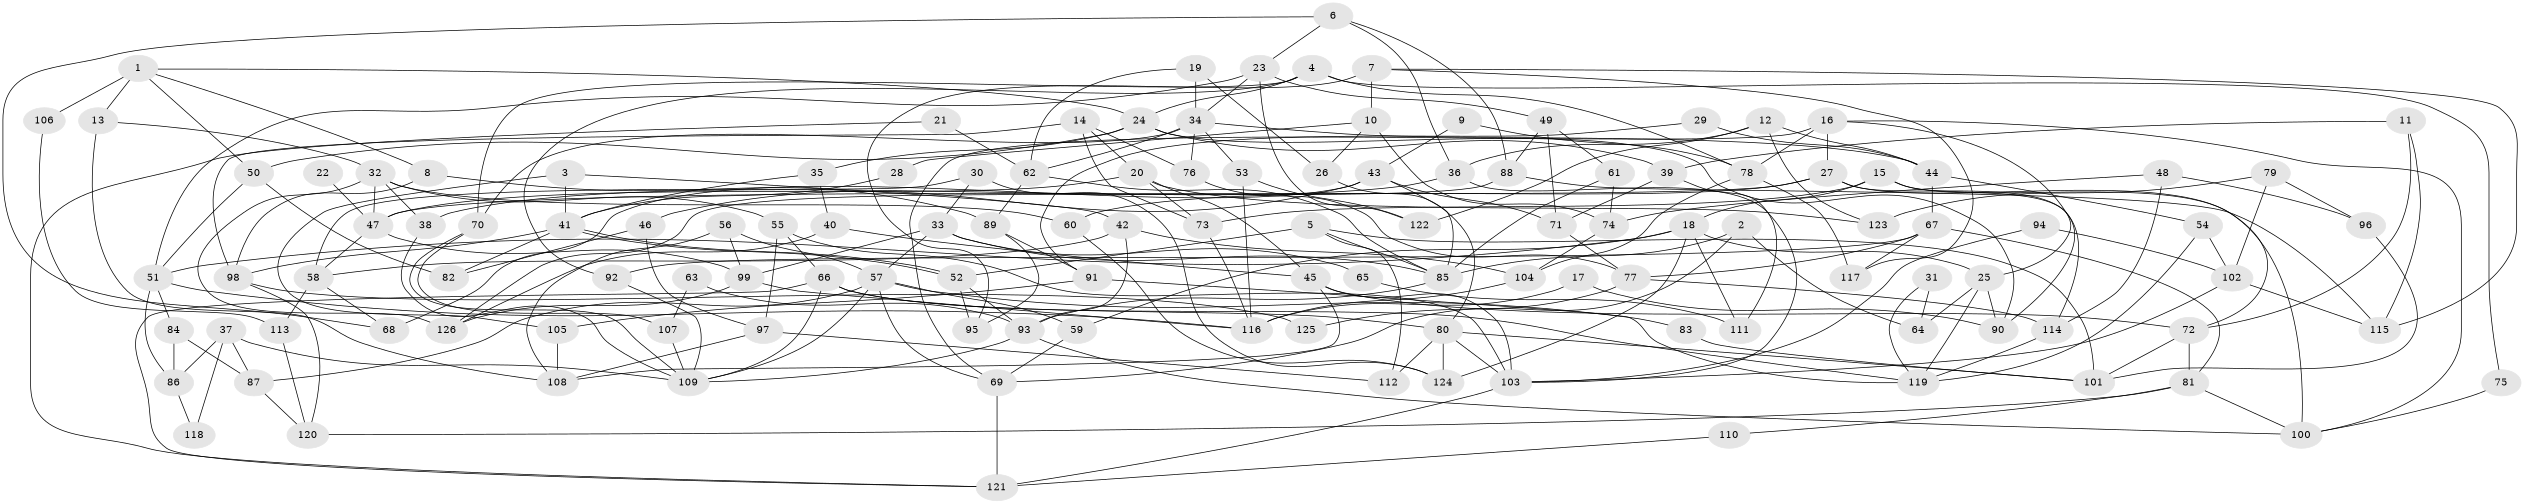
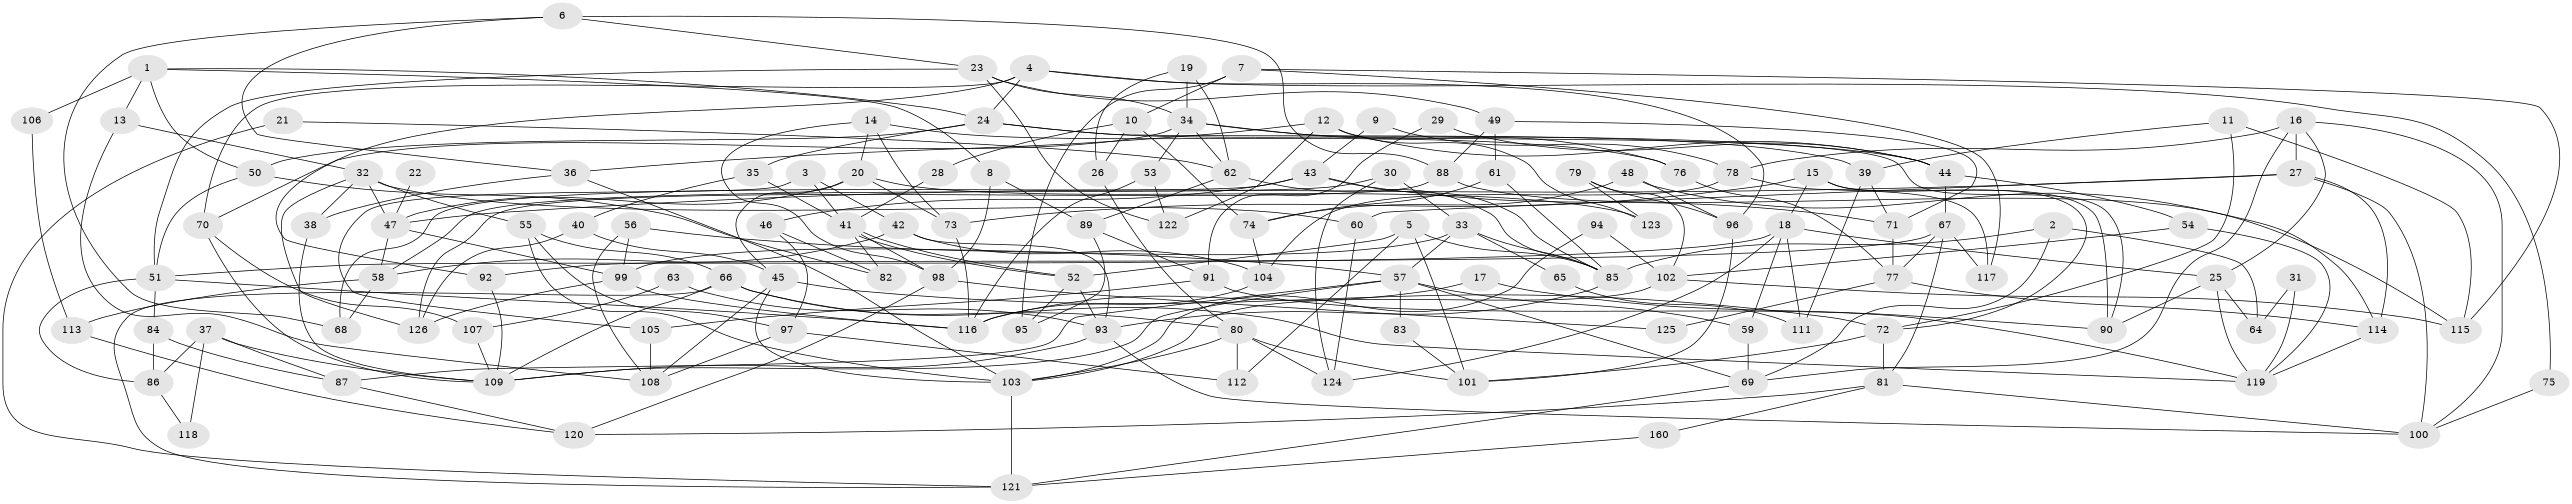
edge "4" -- "78": now "4" -- "96"
node "110": label "110" -> "160"
